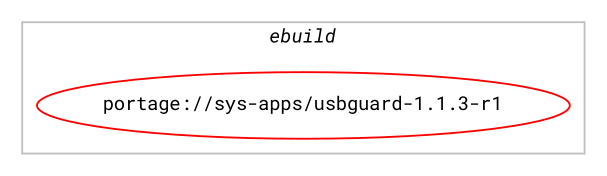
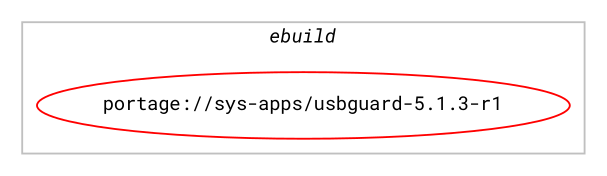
node "portage://sys-apps/usbguard-1.1.3-r1": label "portage://sys-apps/usbguard-1.1.3-r1" -> "portage://sys-apps/usbguard-5.1.3-r1"
